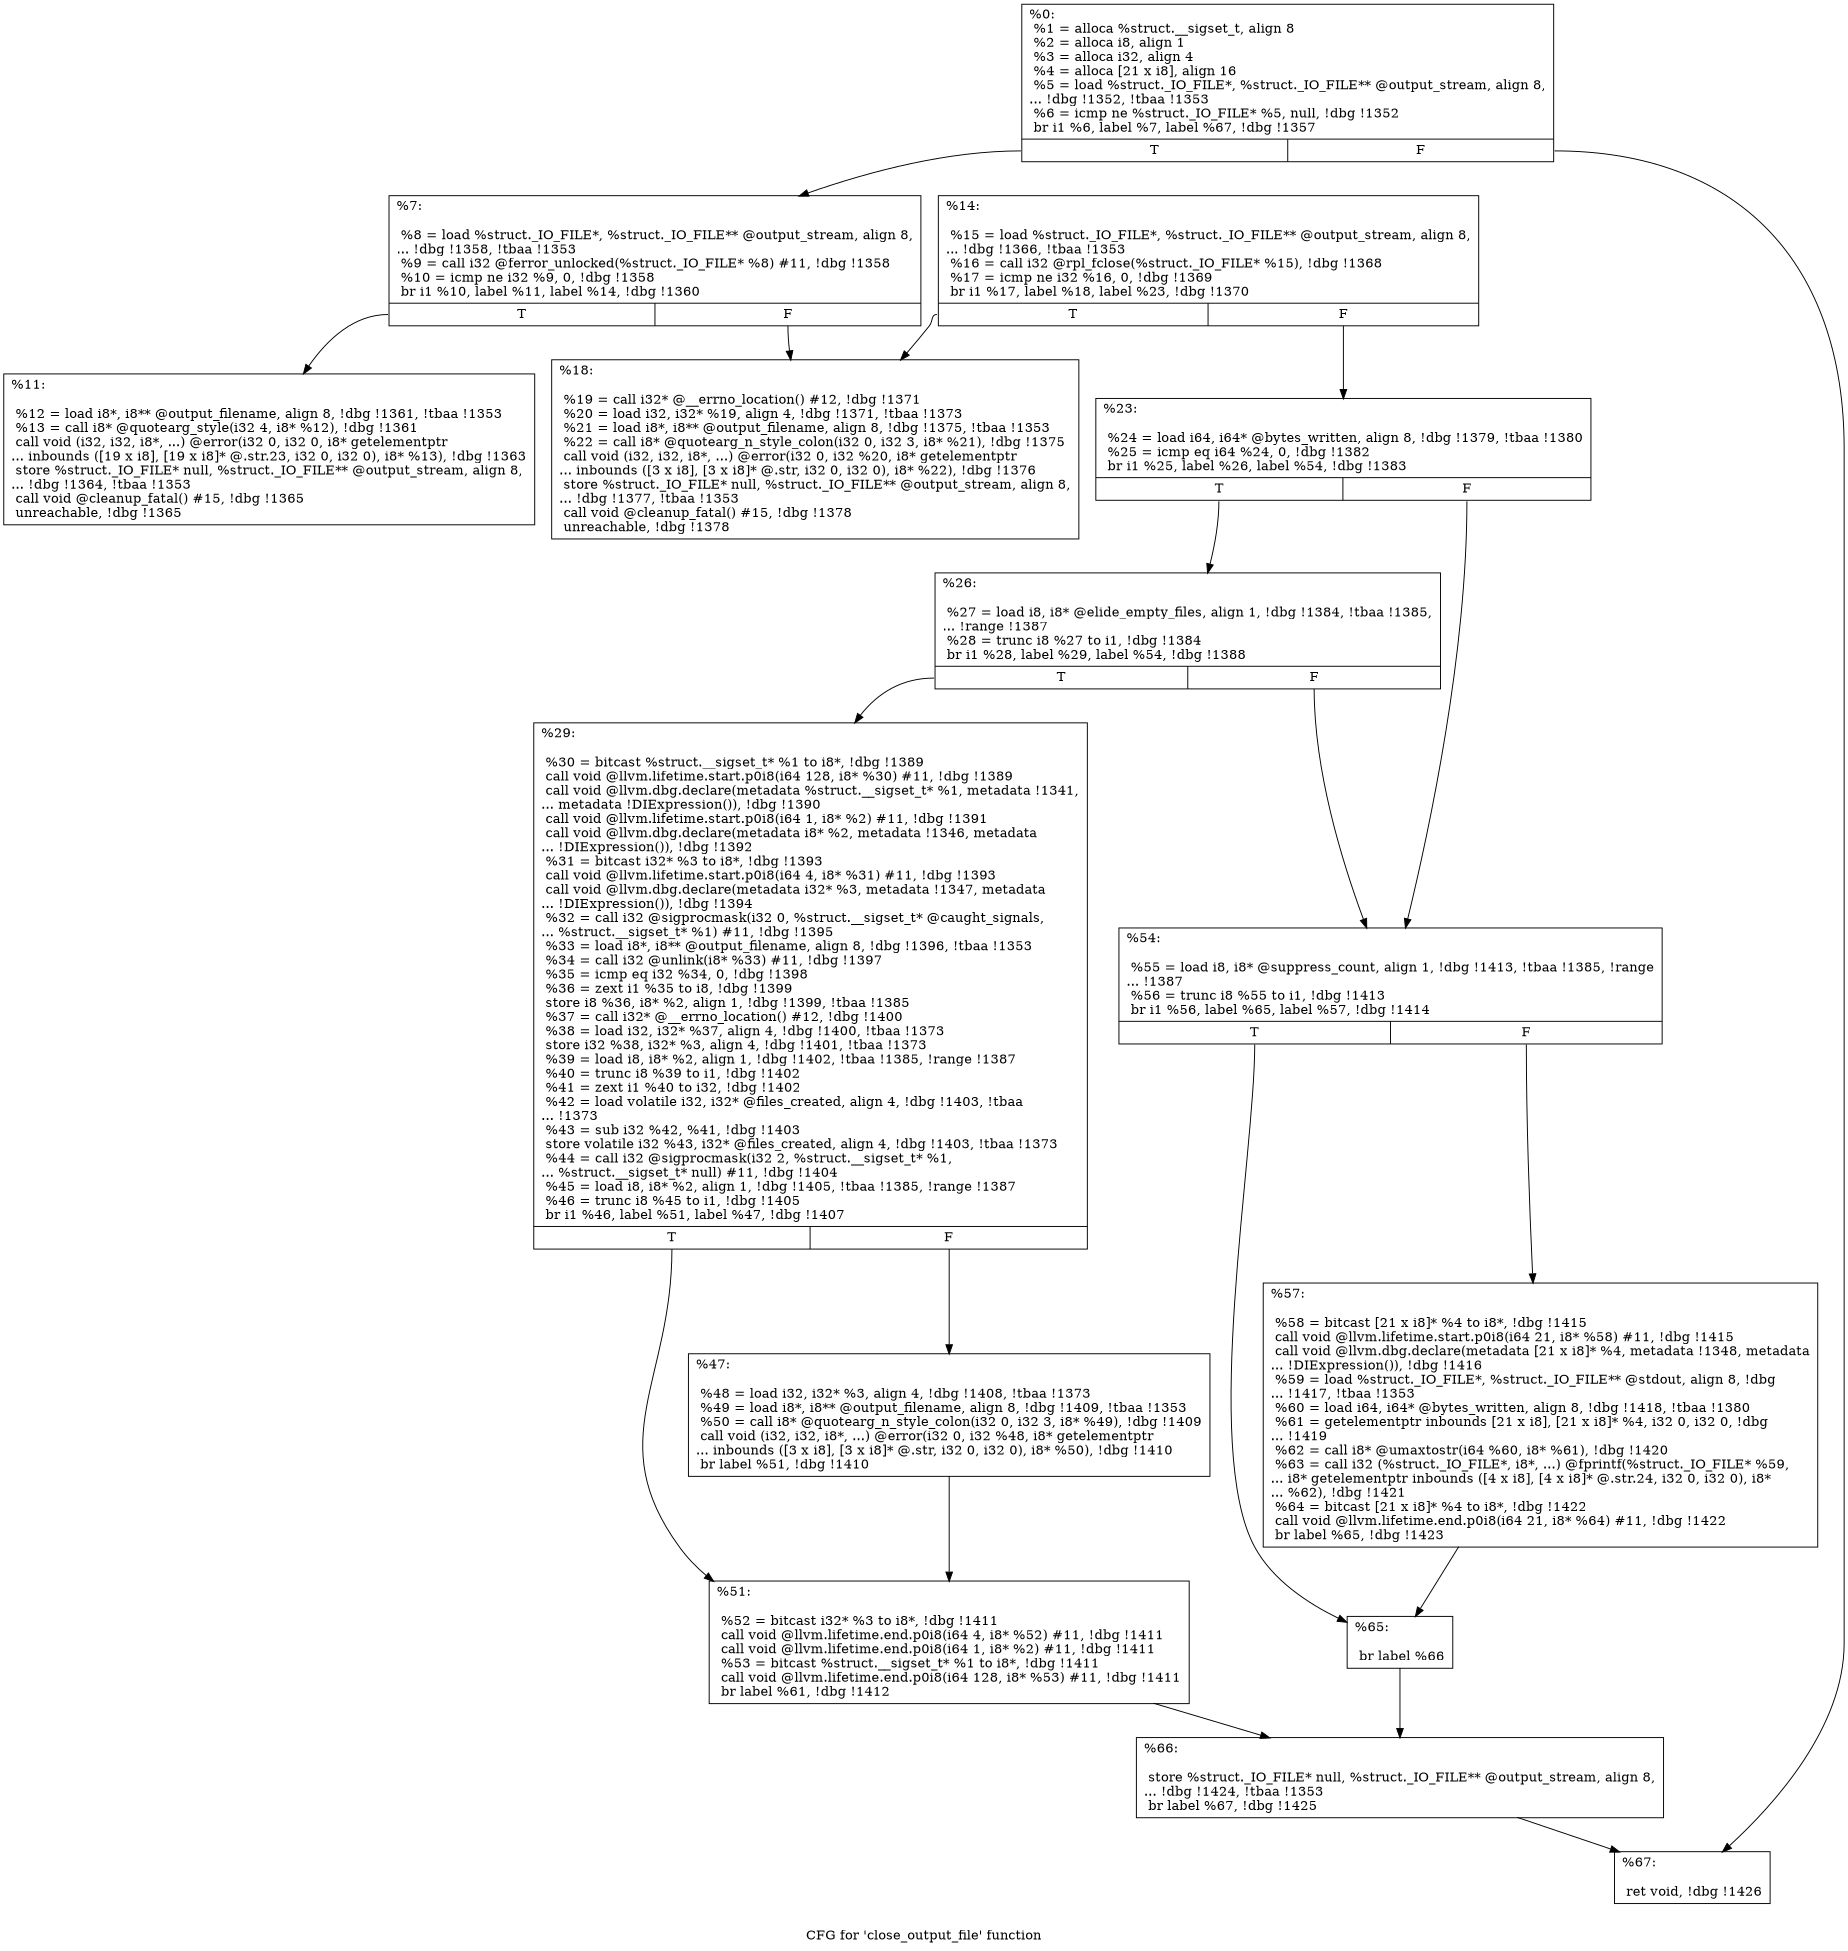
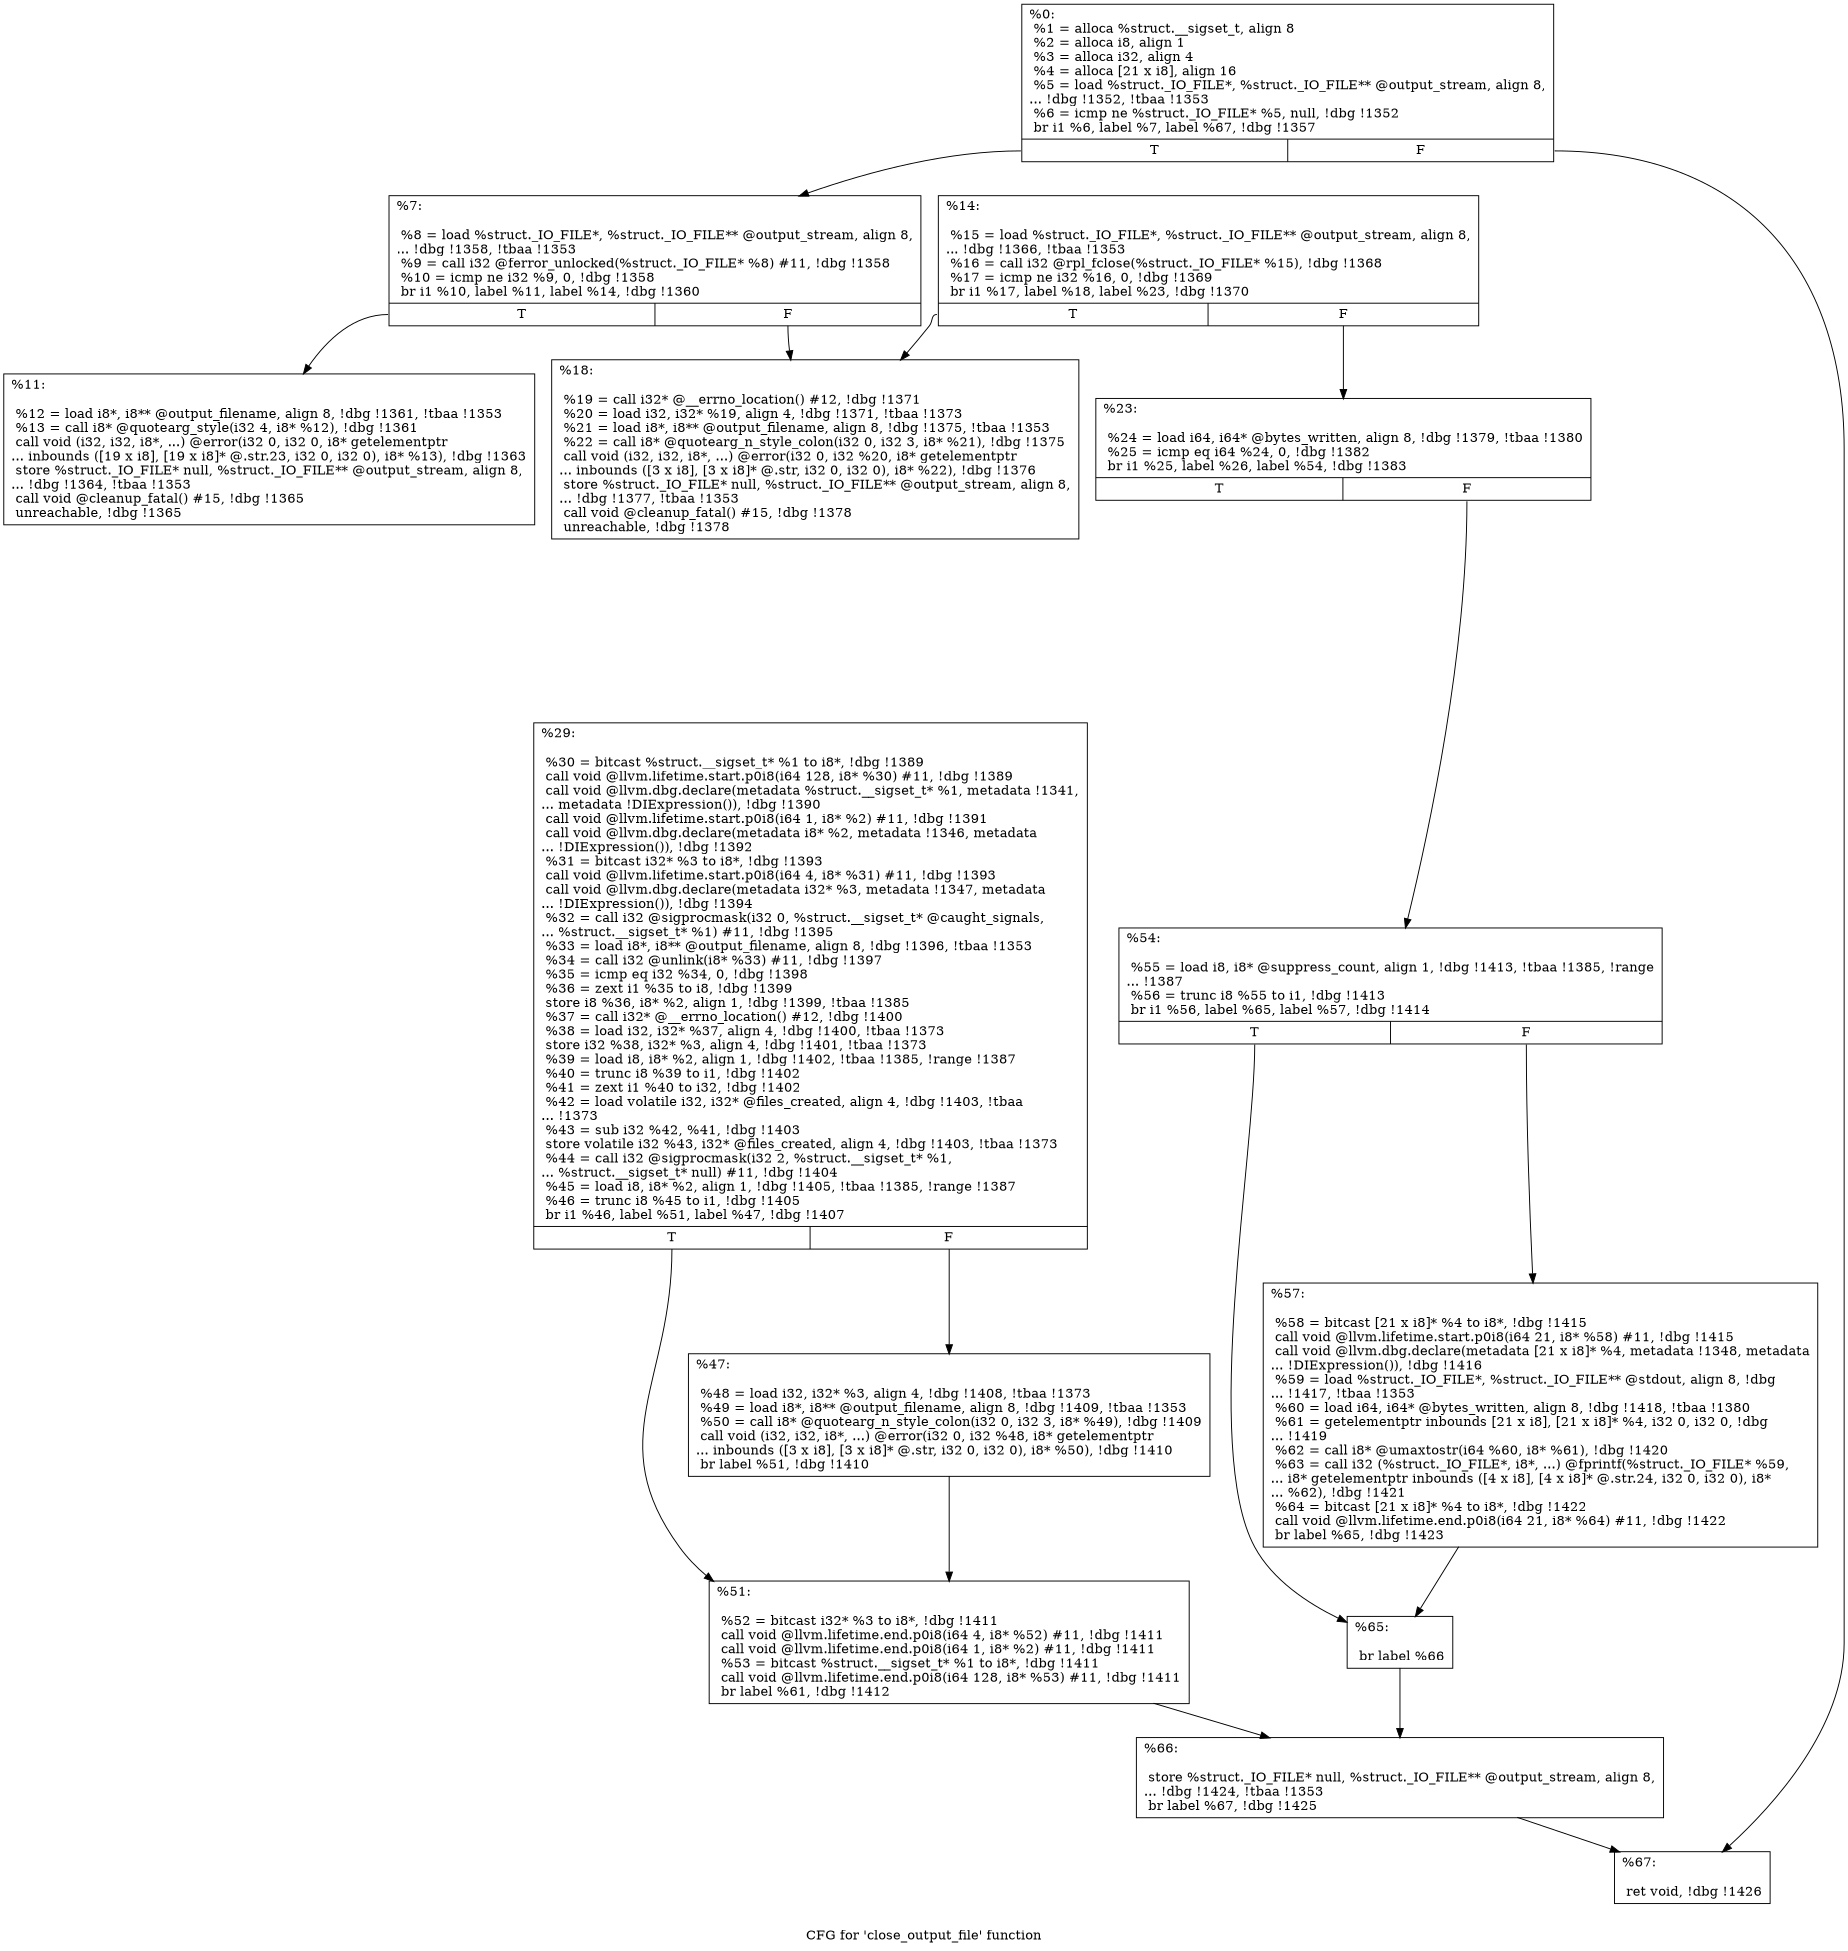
node "%26:": removed
